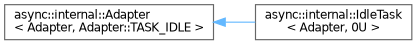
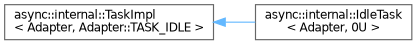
node "async::internal::Adapter < Adapter, Adapter::TASK_IDLE >": label "async::internal::Adapter < Adapter, Adapter::TASK_IDLE >" -> "async::internal::TaskImpl < Adapter, Adapter::TASK_IDLE >"
